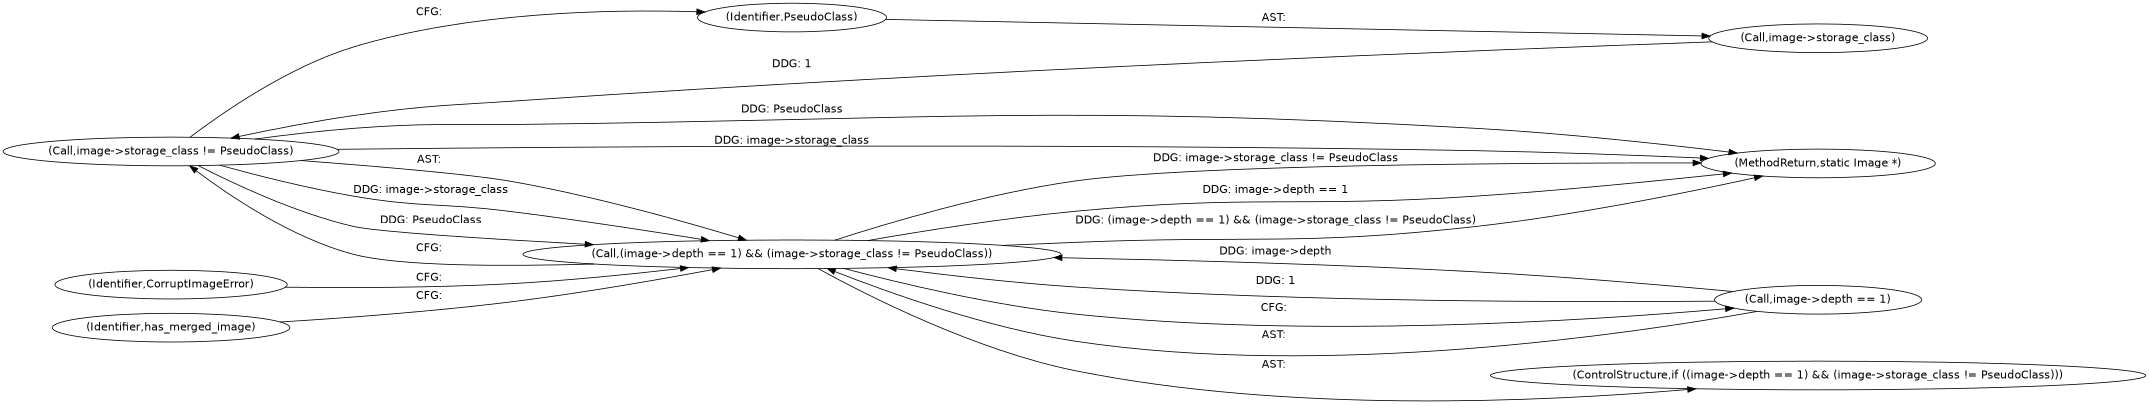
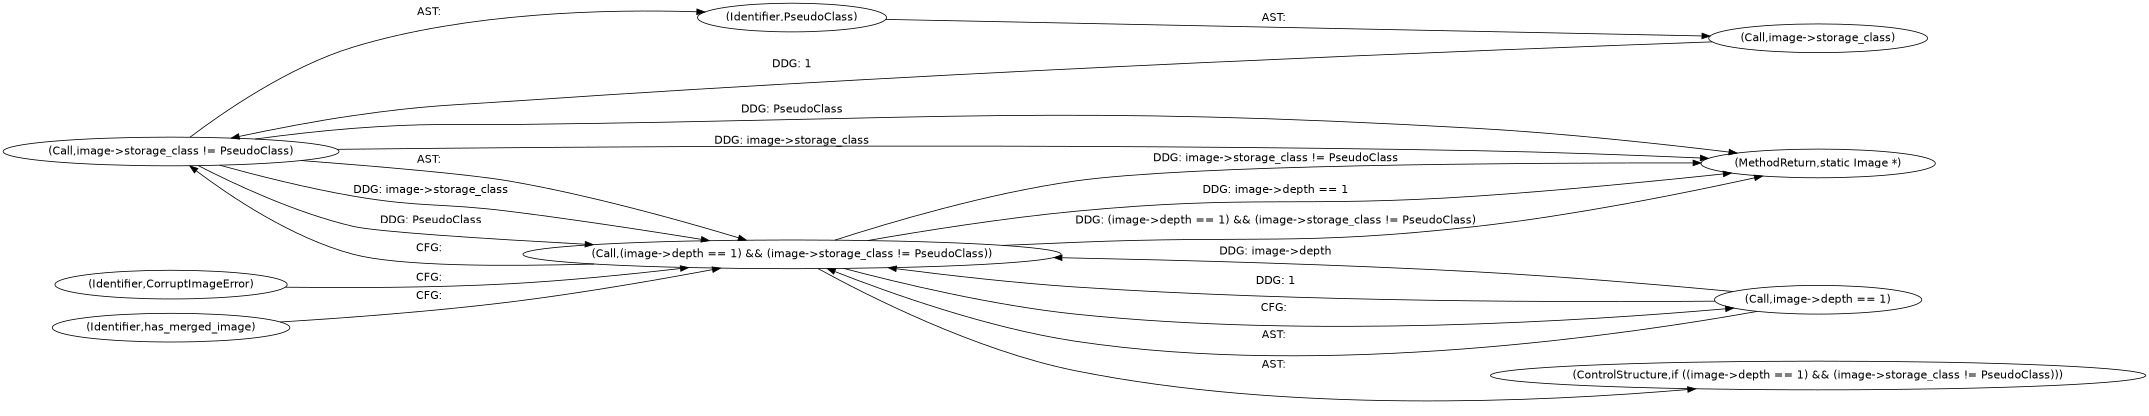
edge "(Call,image->storage_class != PseudoClass)" -> "(Identifier,PseudoClass)": label "CFG: " -> "AST: "
